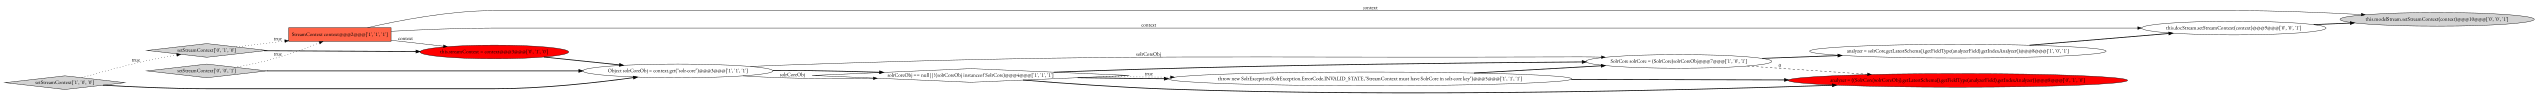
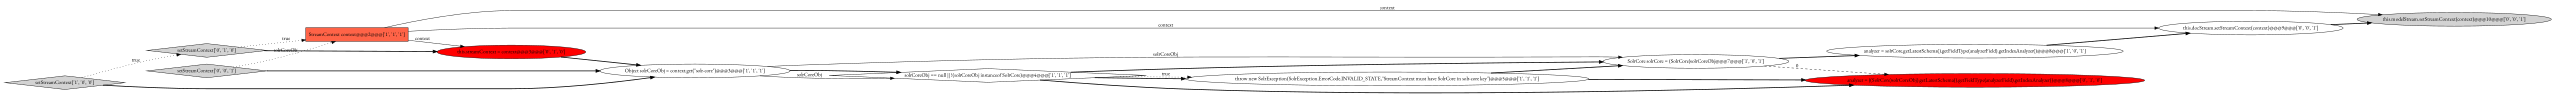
edge "setStreamContext['0', '0', '1']" -> "StreamContext context@@@2@@@['1', '1', '1']": label "true" -> "solrCoreObj"
